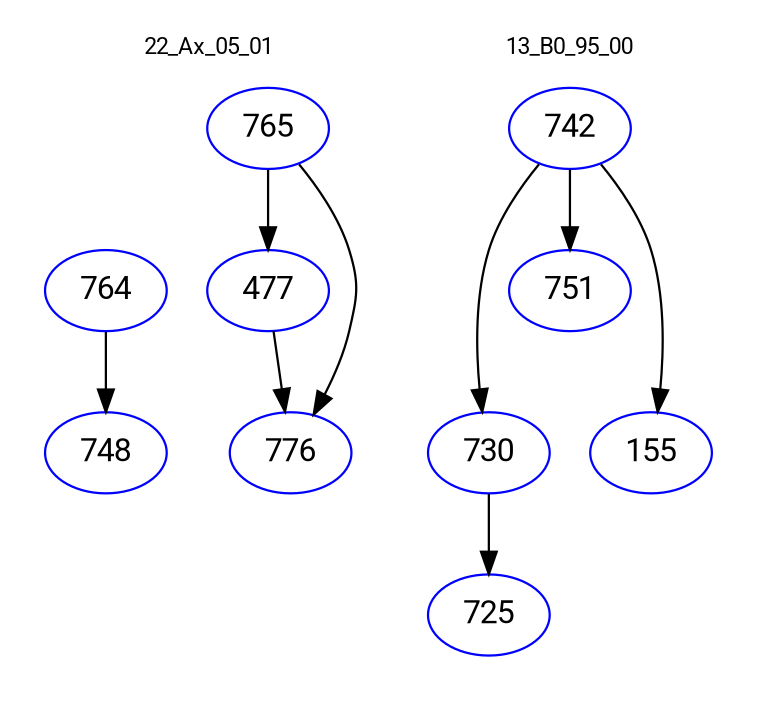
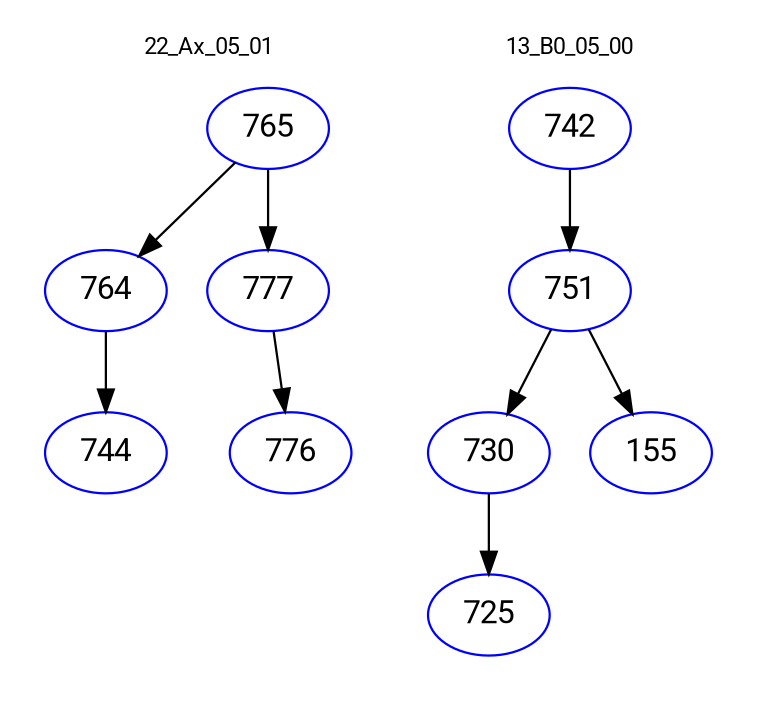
cluster "13_B0_95_00": label "13_B0_95_00" -> "13_B0_05_00"
edge "742" -> "730": now "751" -> "730"
edge "742" -> "155": now "751" -> "155"
edge "765" -> "776": now "765" -> "764"
node "477": label "477" -> "777"
node "748": label "748" -> "744"
